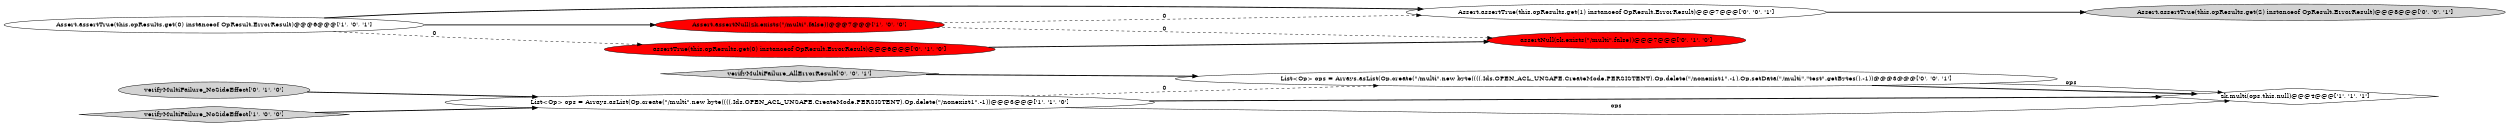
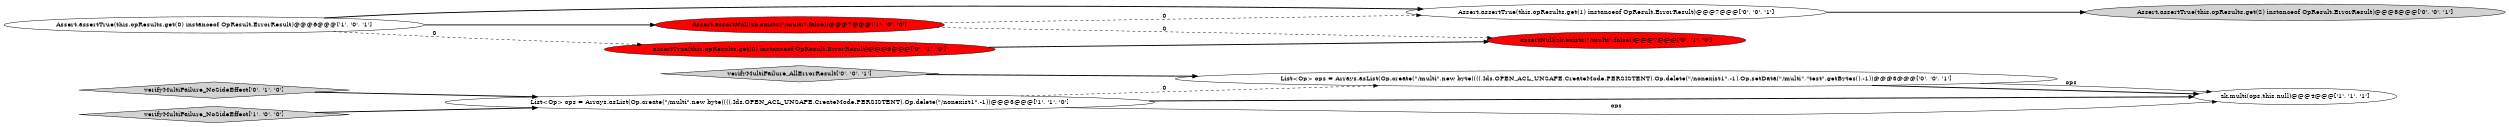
node "verifyMultiFailure_NoSideEffect['0', '1', '0']": shape ellipse -> diamond
node "zk.multi(ops,this,null)@@@4@@@['1', '1', '1']": shape diamond -> ellipse
